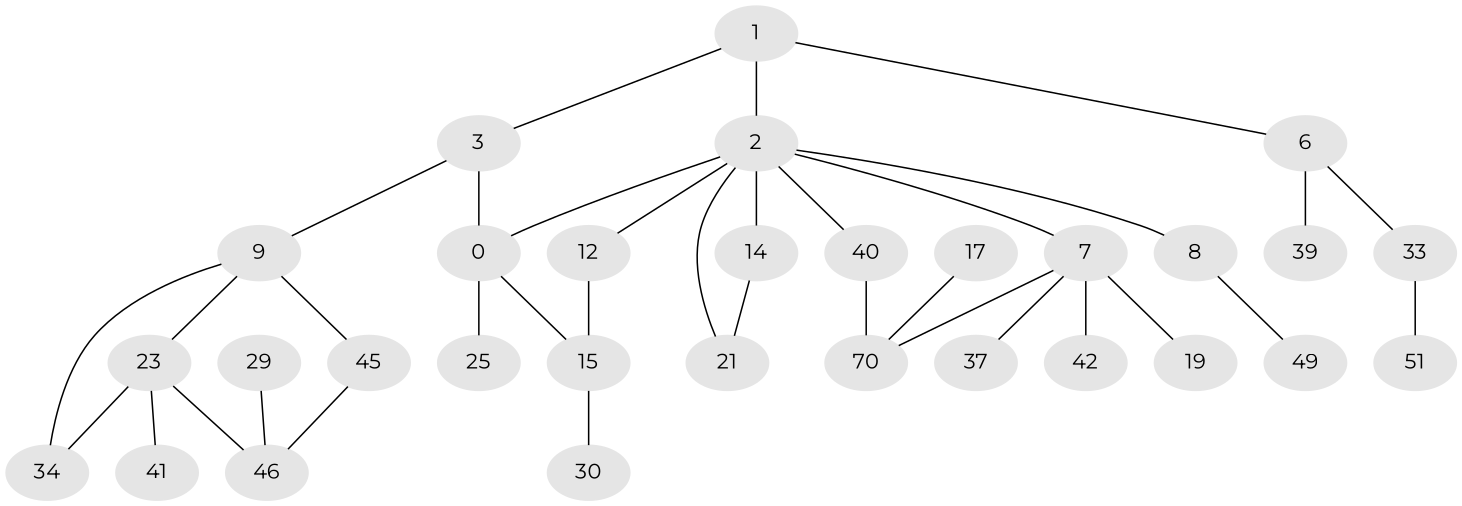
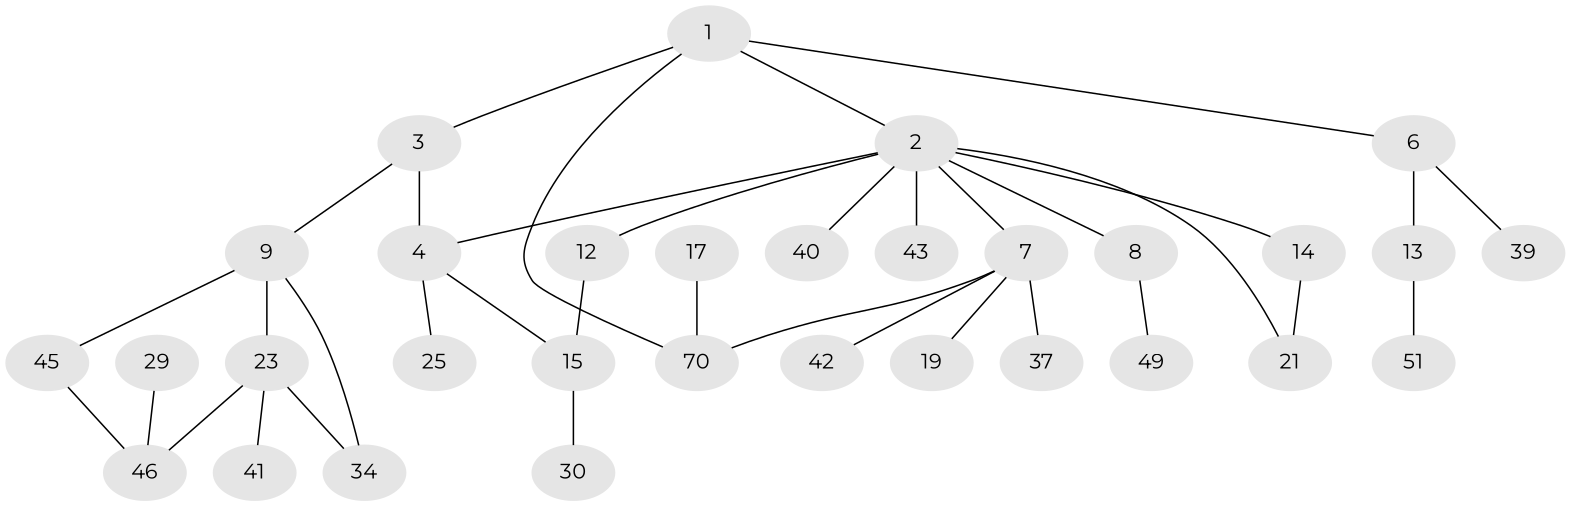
node "0": label "0" -> "4"
node "43": added
node "33": label "33" -> "13"
edge "40" -- "70": now "1" -- "70"
